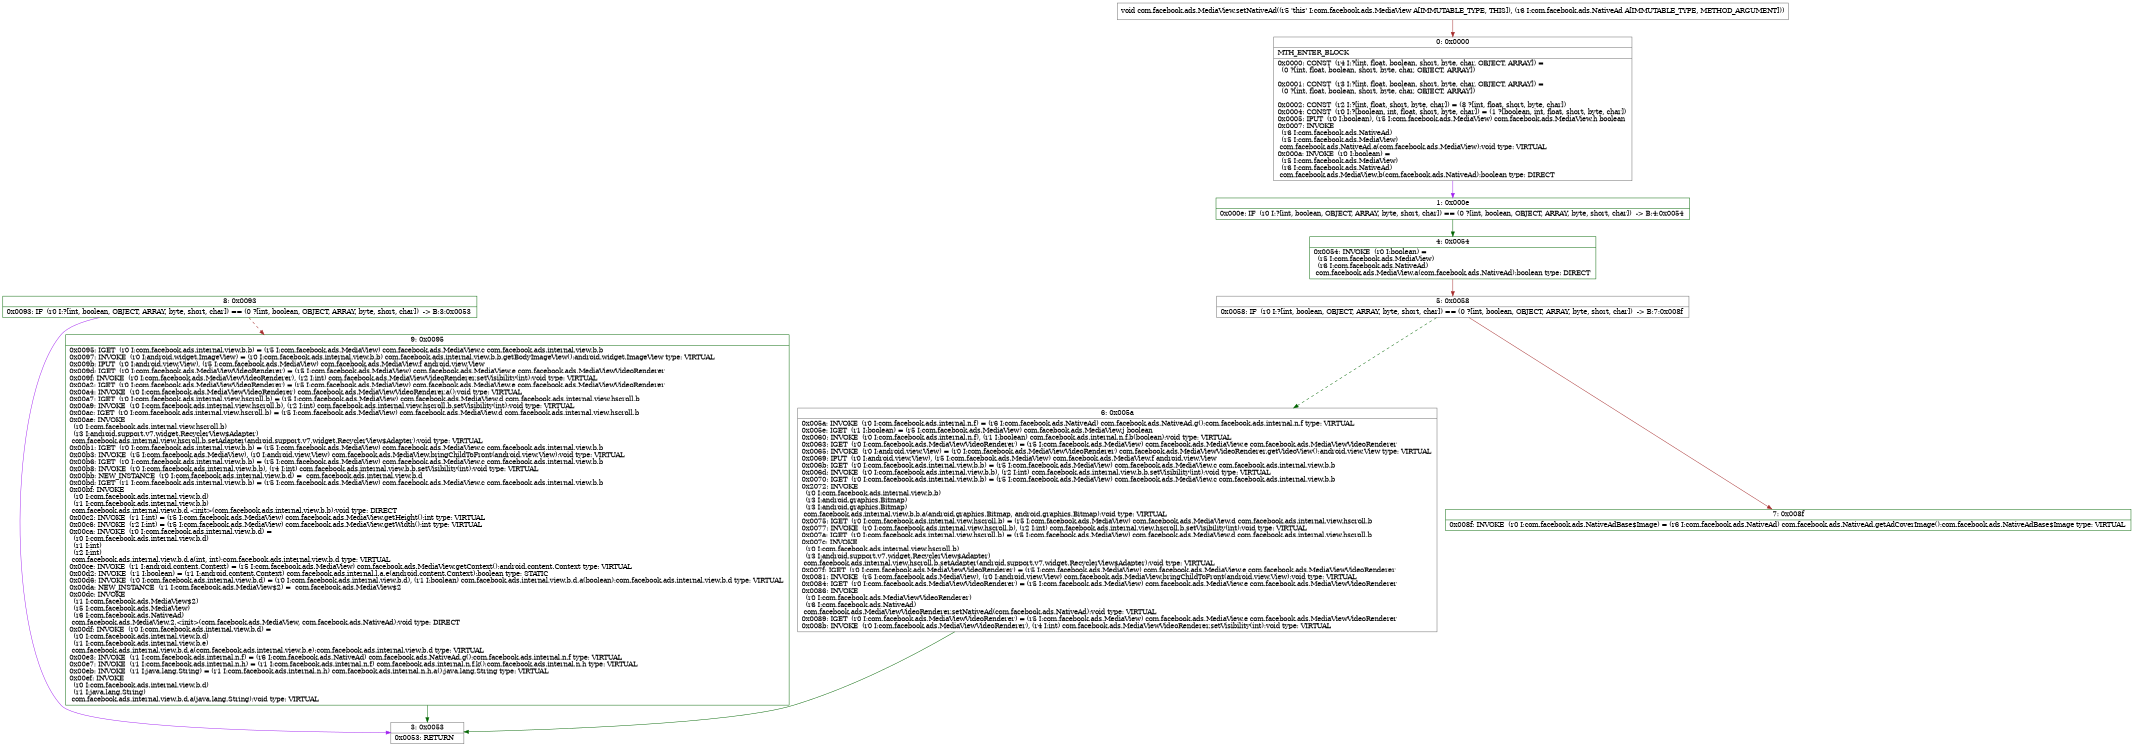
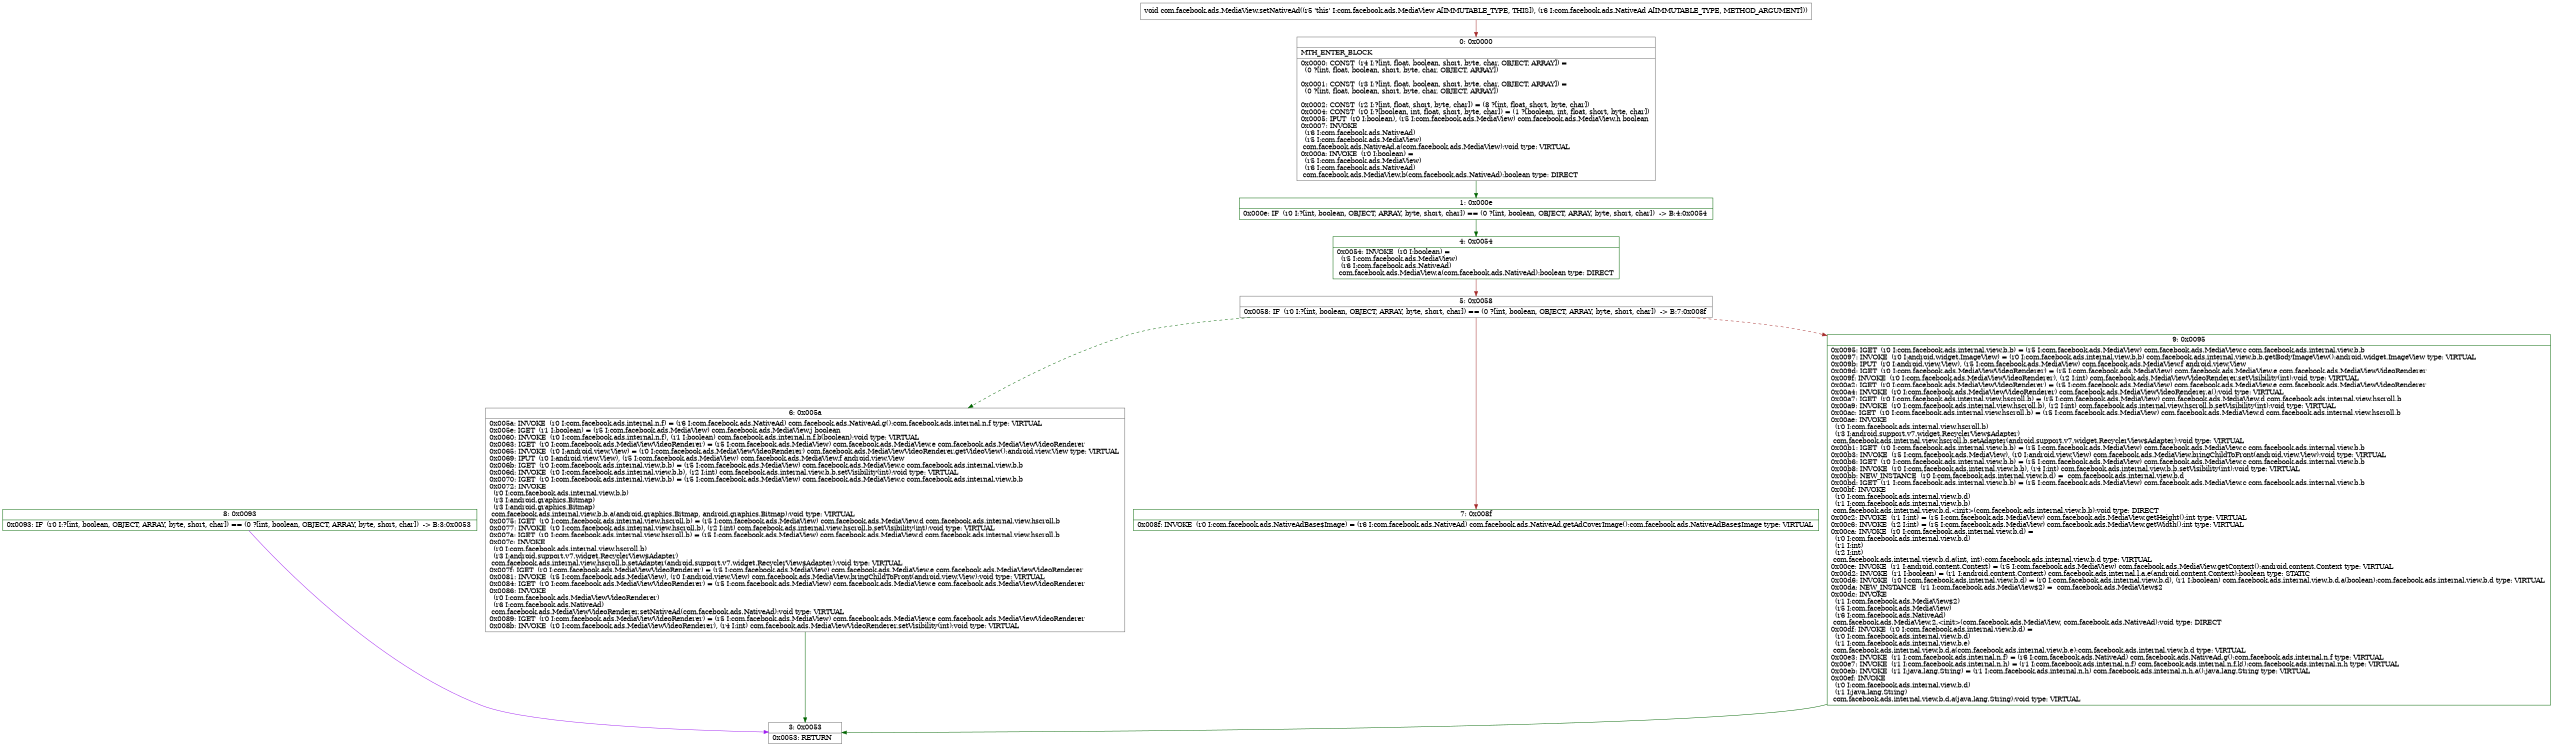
edge "0: 0x0000" -> "1: 0x000e": color purple -> darkgreen
edge "8: 0x0093" -> "9: 0x0095": now "5: 0x0058" -> "9: 0x0095"
node "6: 0x005a": text "0x2072: INVOKE" -> "0x0072: INVOKE"
